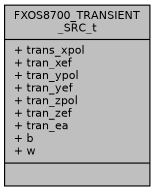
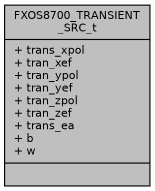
node "FXOS8700_TRANSIENT": text "+ tran_ea" -> "+ trans_ea"
